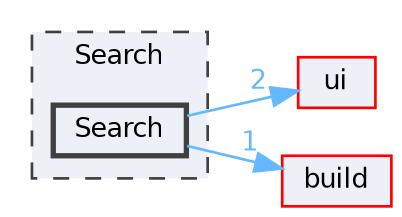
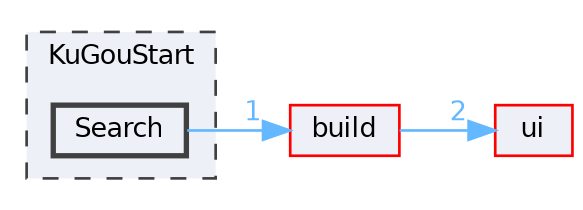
cluster "Search": label "Search" -> "KuGouStart"
edge "Search" -> "ui": now "build" -> "ui"
